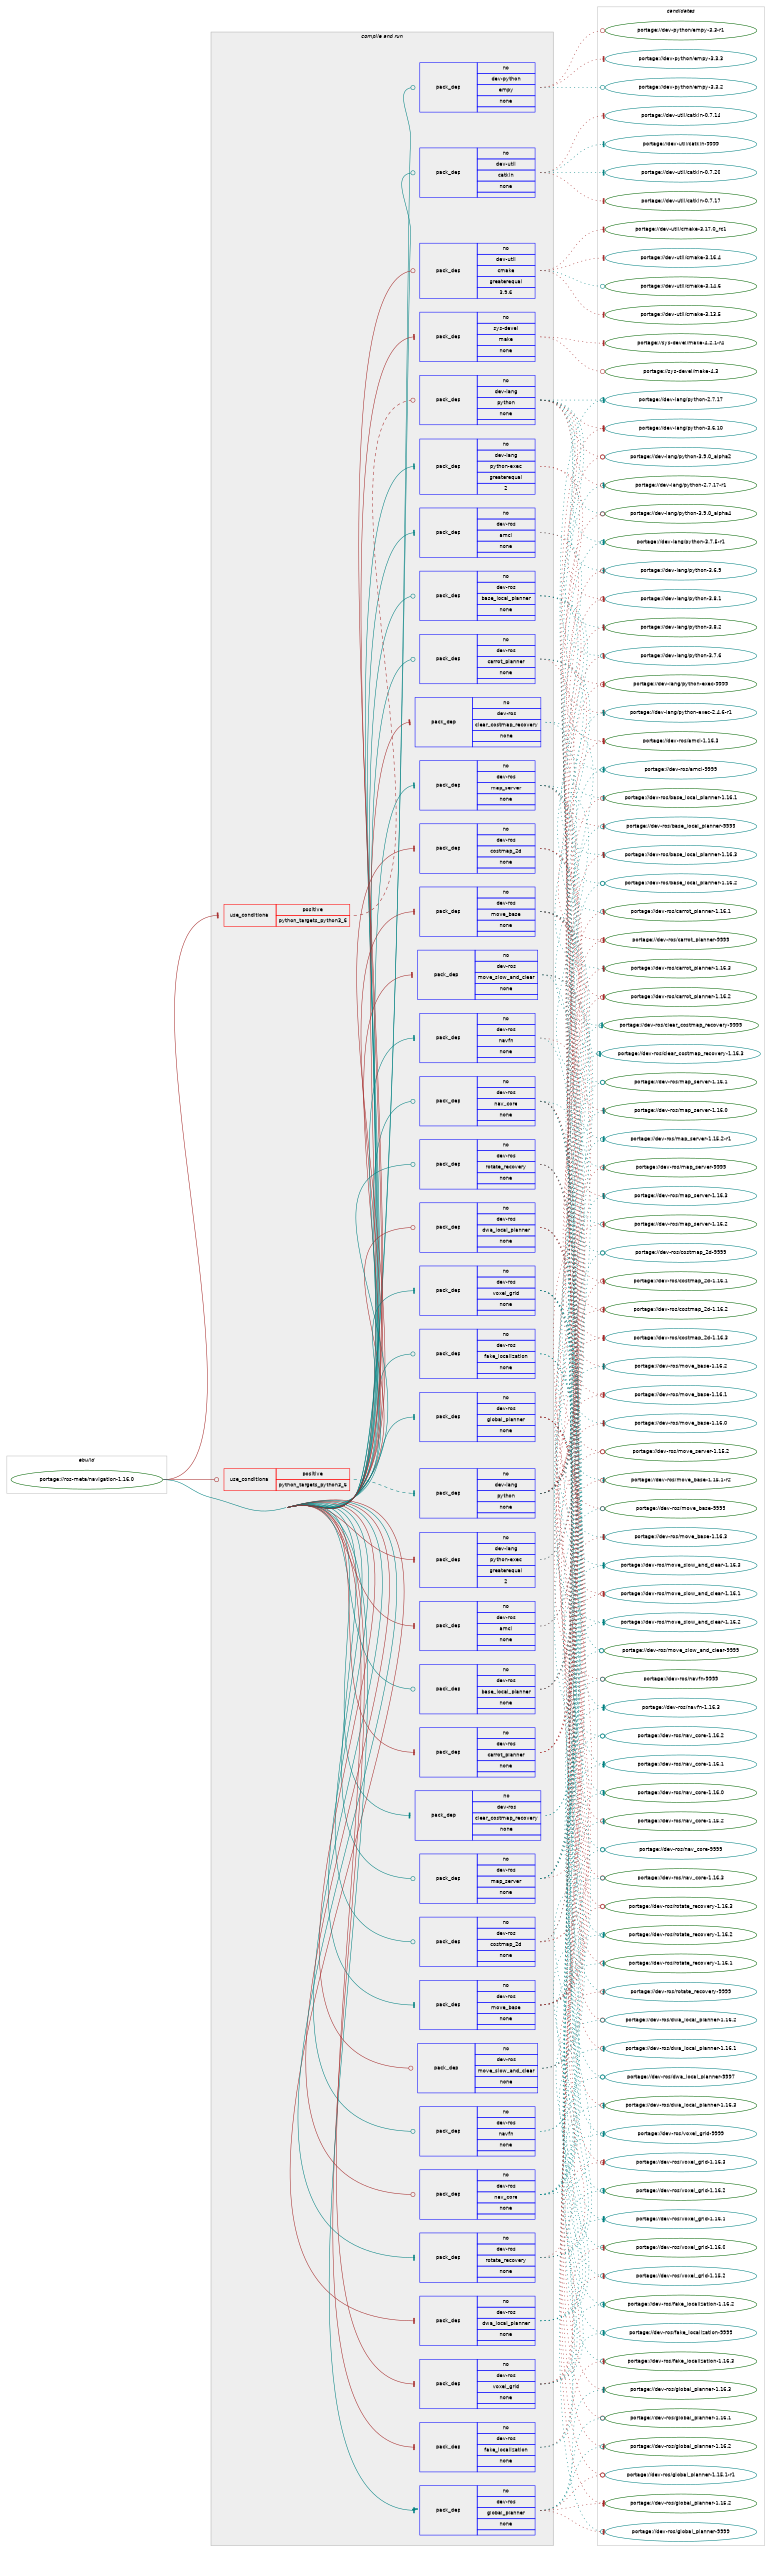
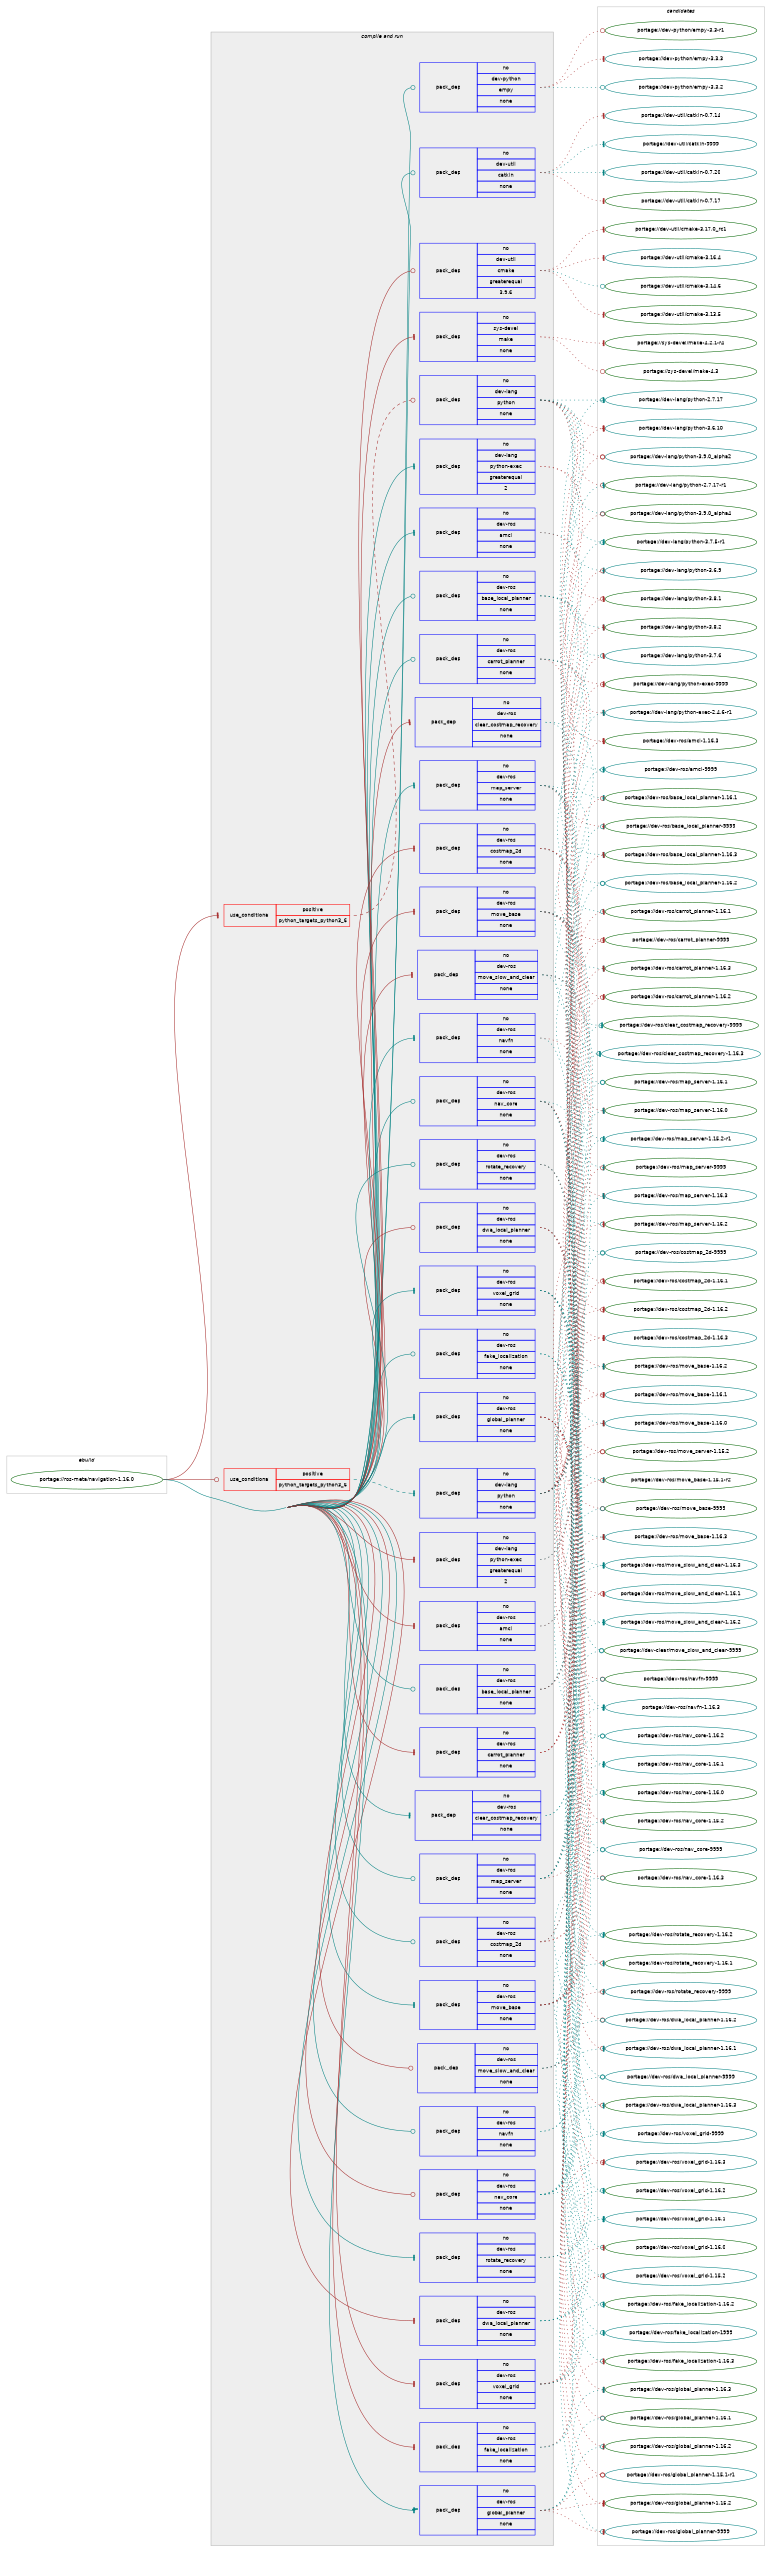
node "portage://dev-lang/python-3.8.1": color teal -> darkgreen
node "portage://dev-ros/base_local_planner-9999": color teal -> darkgreen
node "portage://dev-ros/base_local_planner-1.16.3": color teal -> darkgreen
node "portage://dev-ros/move_base-1.16.2": color teal -> darkgreen
node "portage://dev-ros/move_slow_and_clear-9999": label "portage://dev-ros/move_slow_and_clear-9999" -> "portage://dev-clear/move_slow_and_clear-9999"
node "portage://dev-ros/rotate_recovery-1.16.3": removed
node "portage://dev-ros/dwa_local_planner-9997": label "portage://dev-ros/dwa_local_planner-9997" -> "portage://dev-ros/dwa_local_planner-9999"
node "portage://dev-ros/fake_localization-9999": label "portage://dev-ros/fake_localization-9999" -> "portage://dev-ros/fake_localization-1999"
